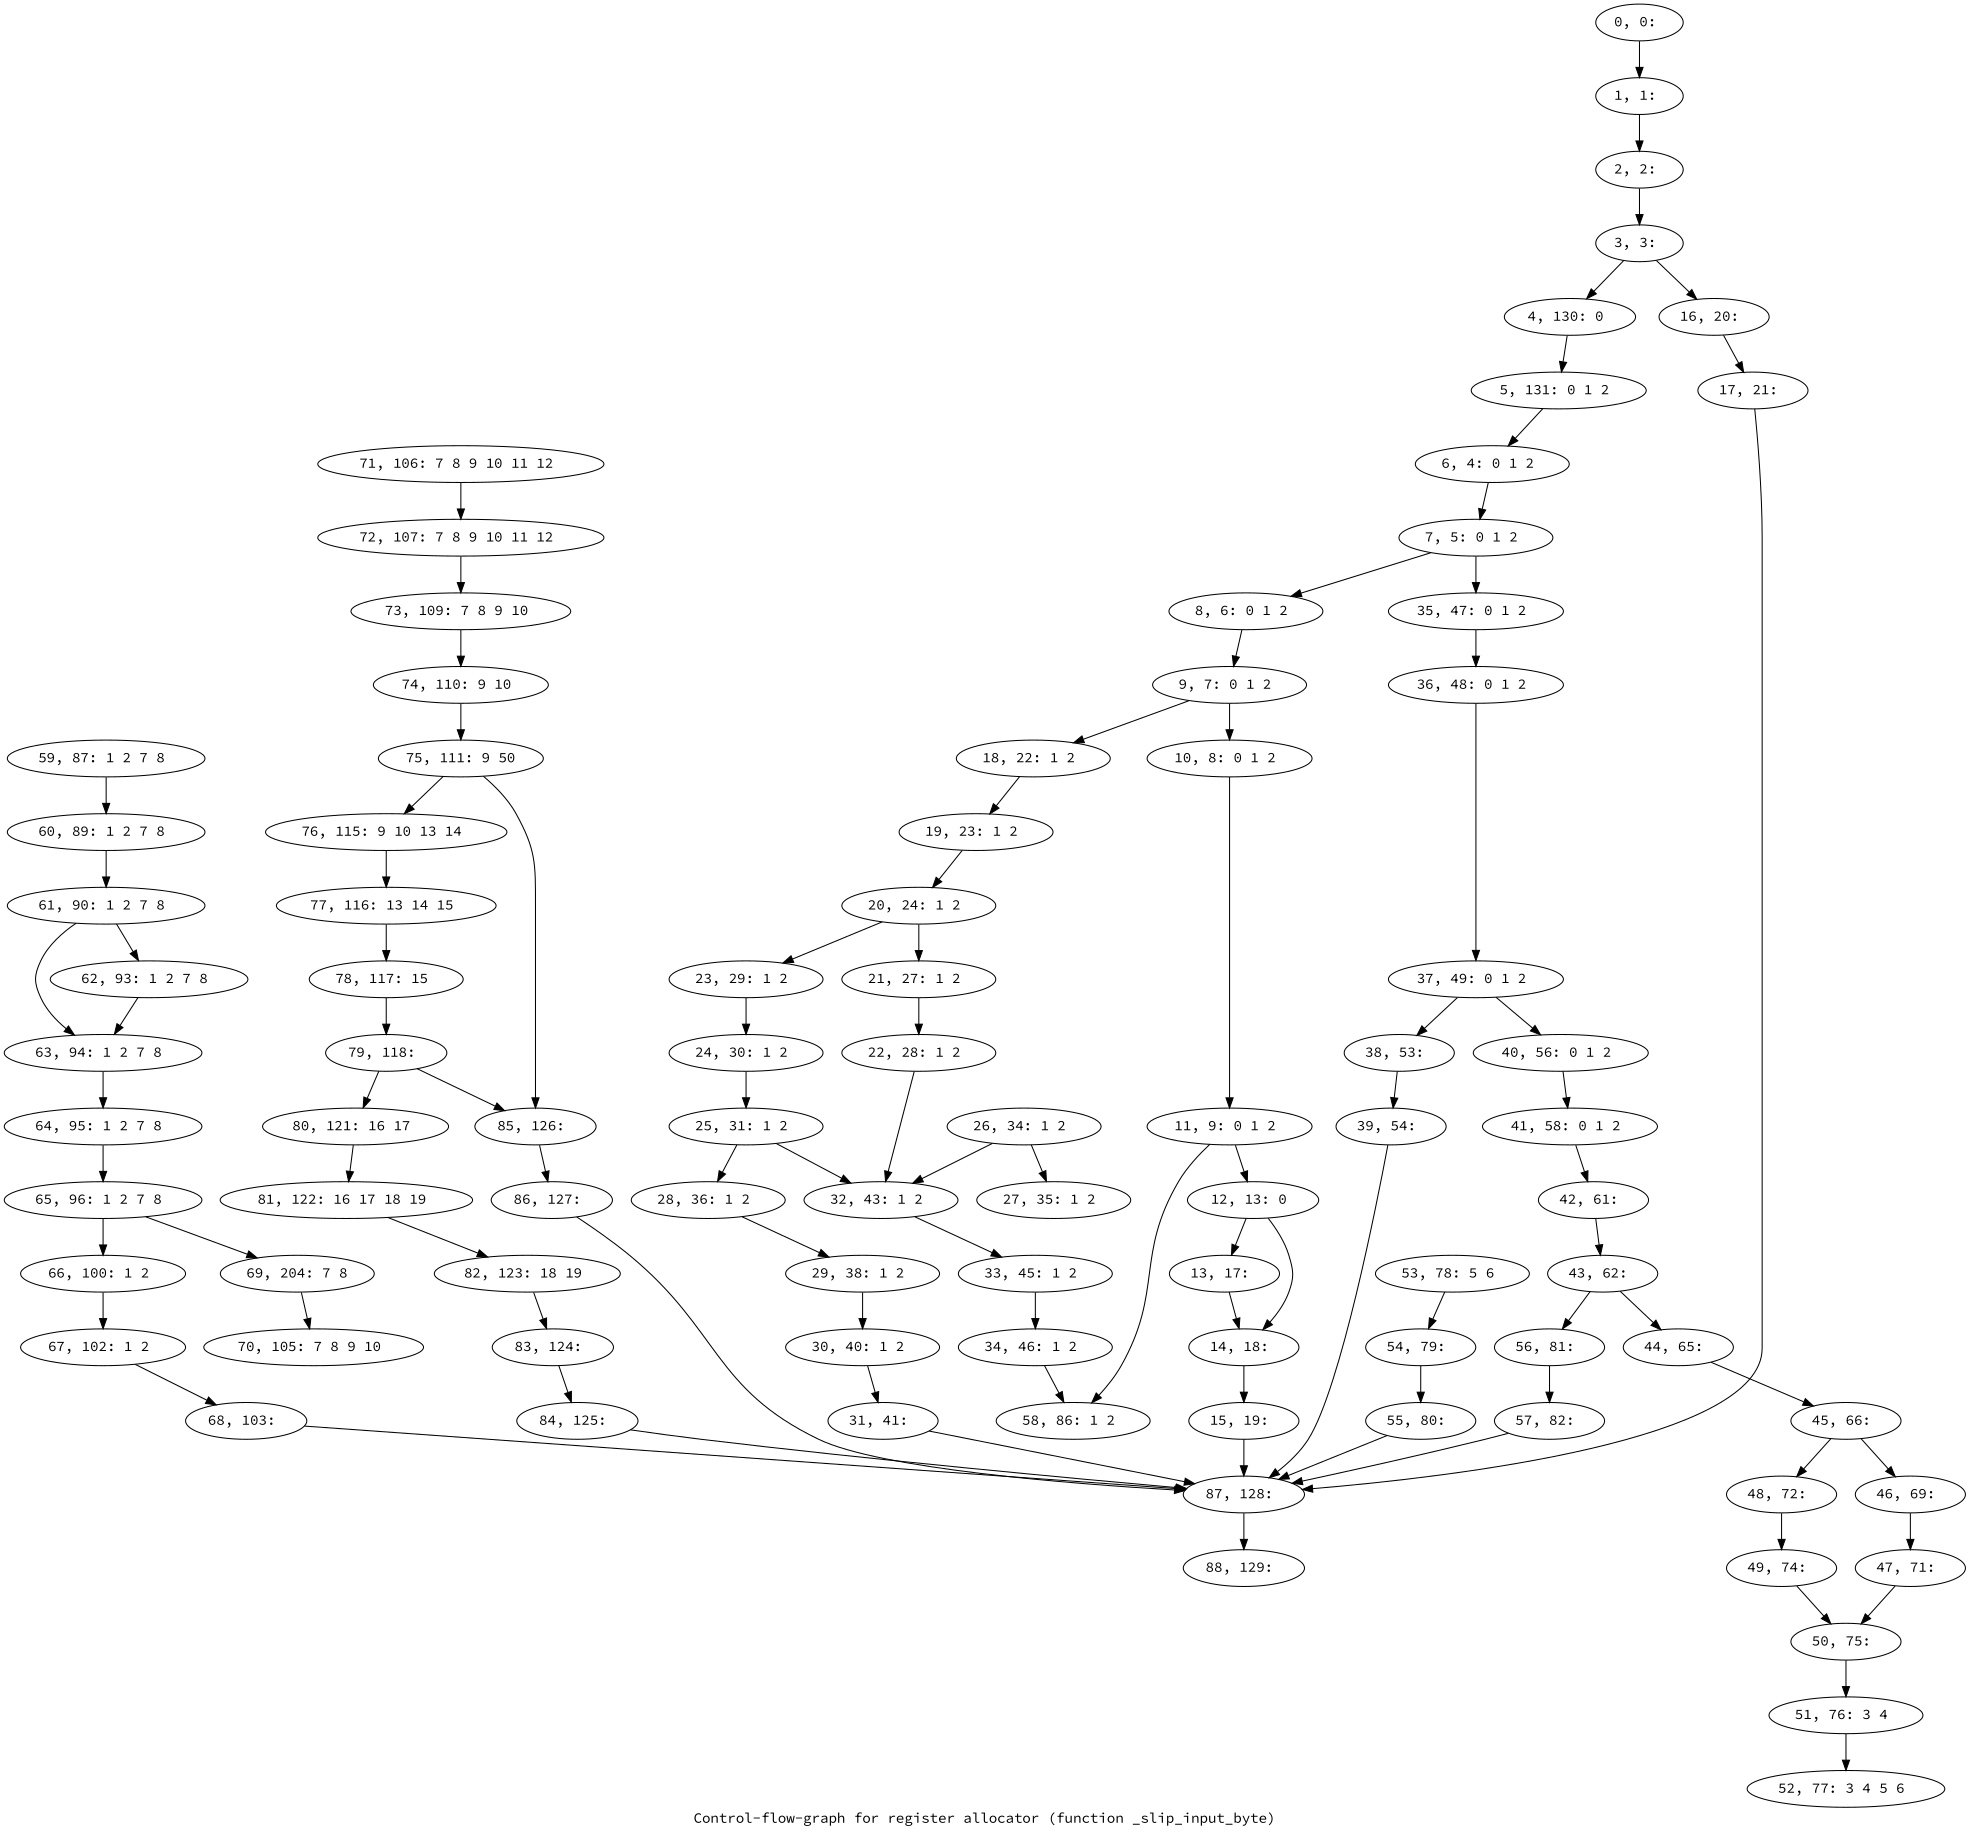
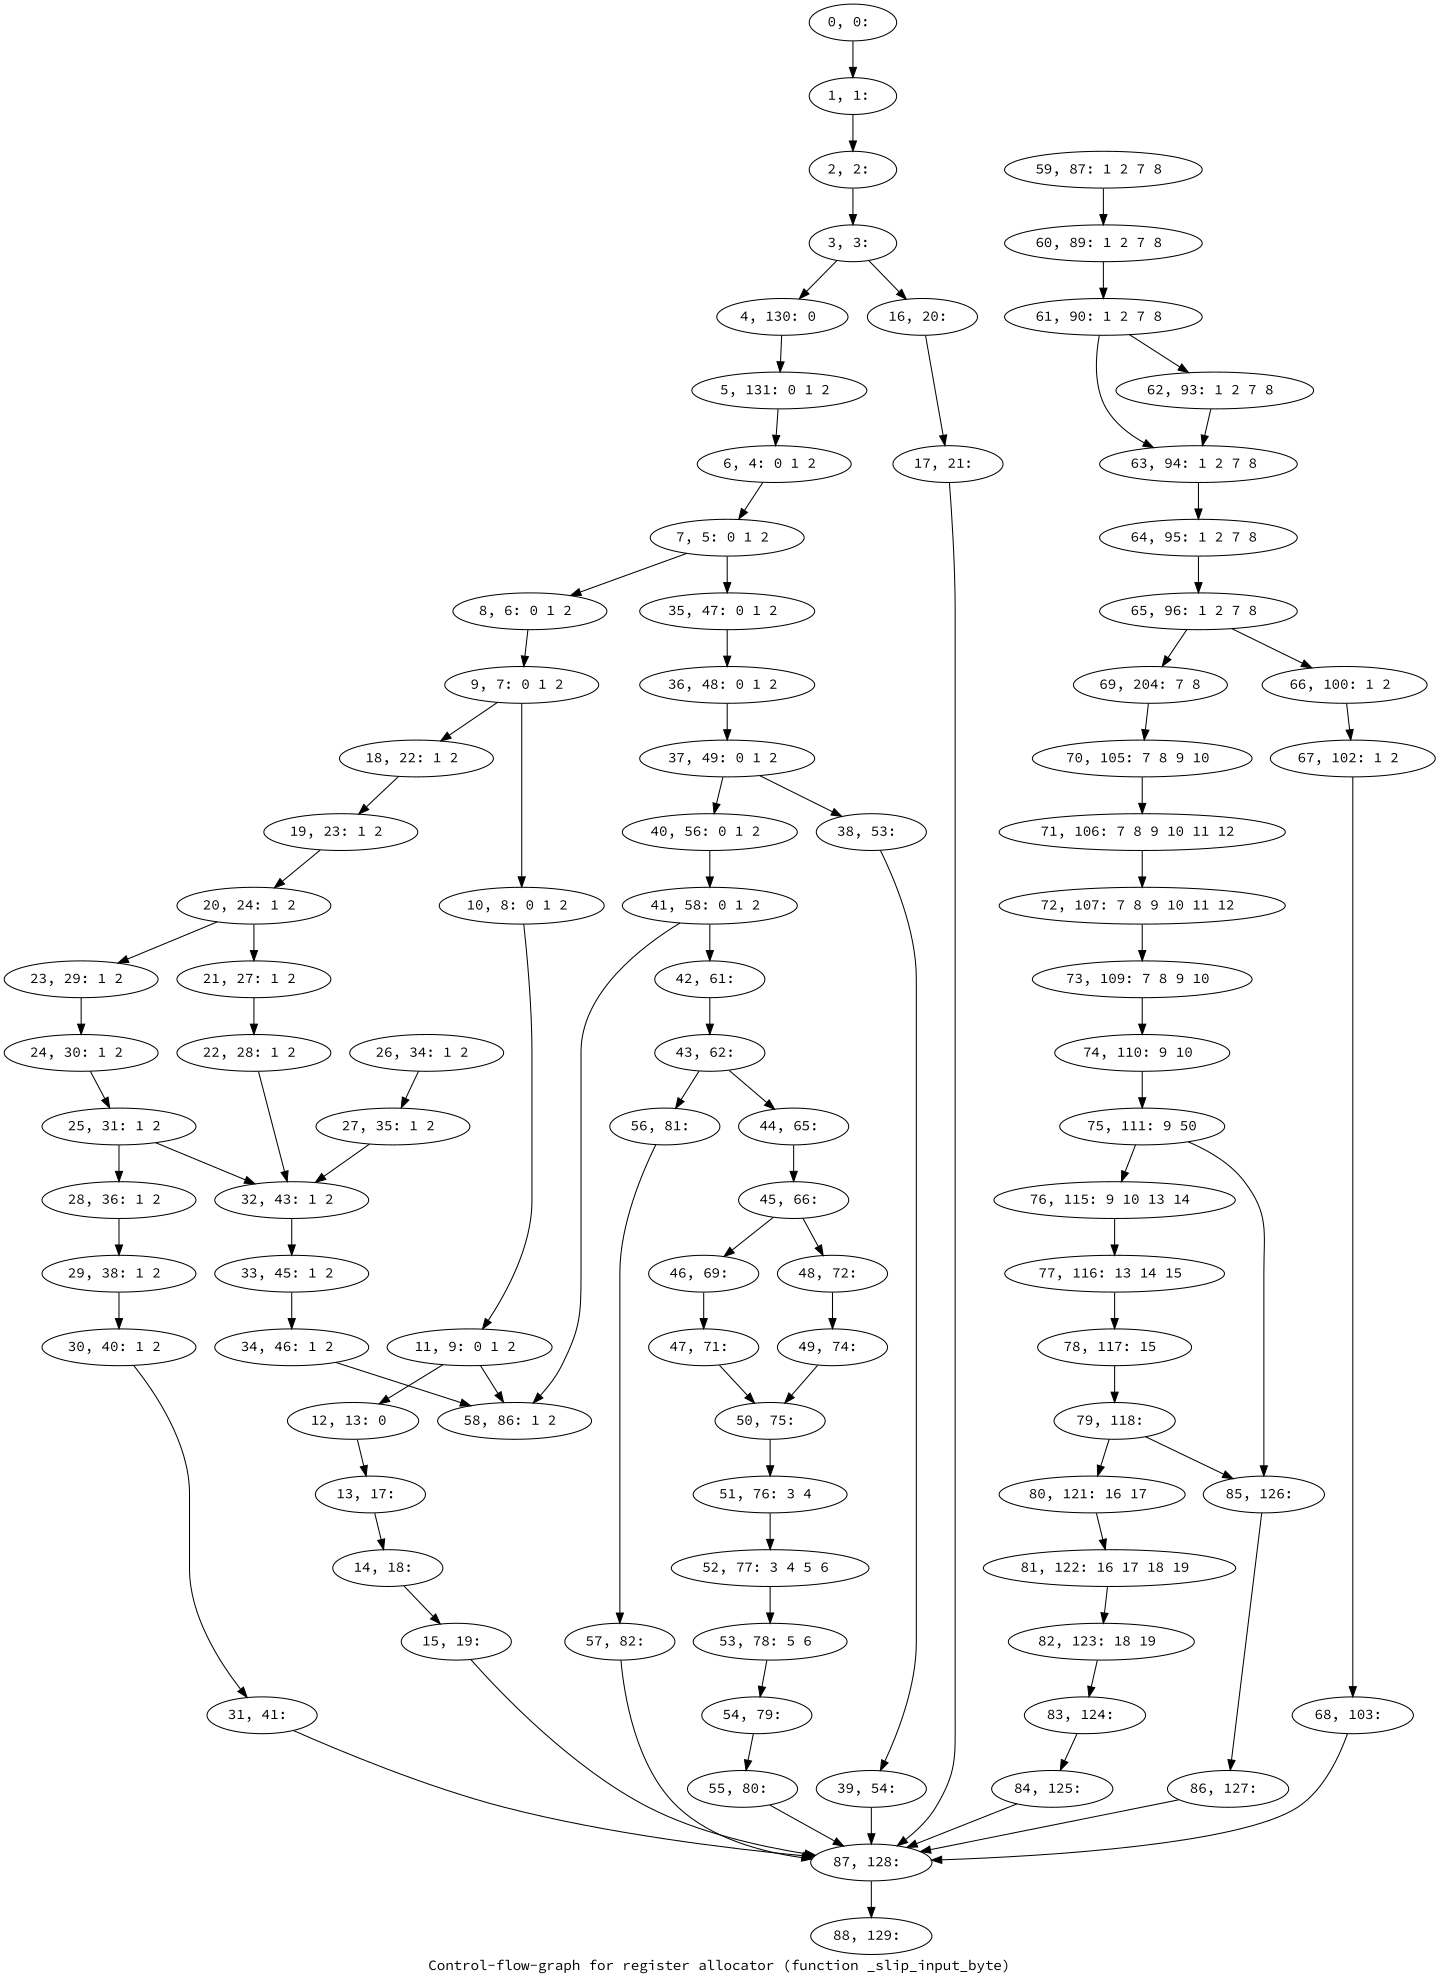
edge "70, 105: 7 8 9 10" -> "71, 106: 7 8 9 10 11 12": added
edge "41, 58: 0 1 2" -> "58, 86: 1 2": added
edge "26, 34: 1 2" -> "32, 43: 1 2": now "27, 35: 1 2" -> "32, 43: 1 2"
edge "12, 13: 0" -> "14, 18:": removed
edge "52, 77: 3 4 5 6" -> "53, 78: 5 6": added
